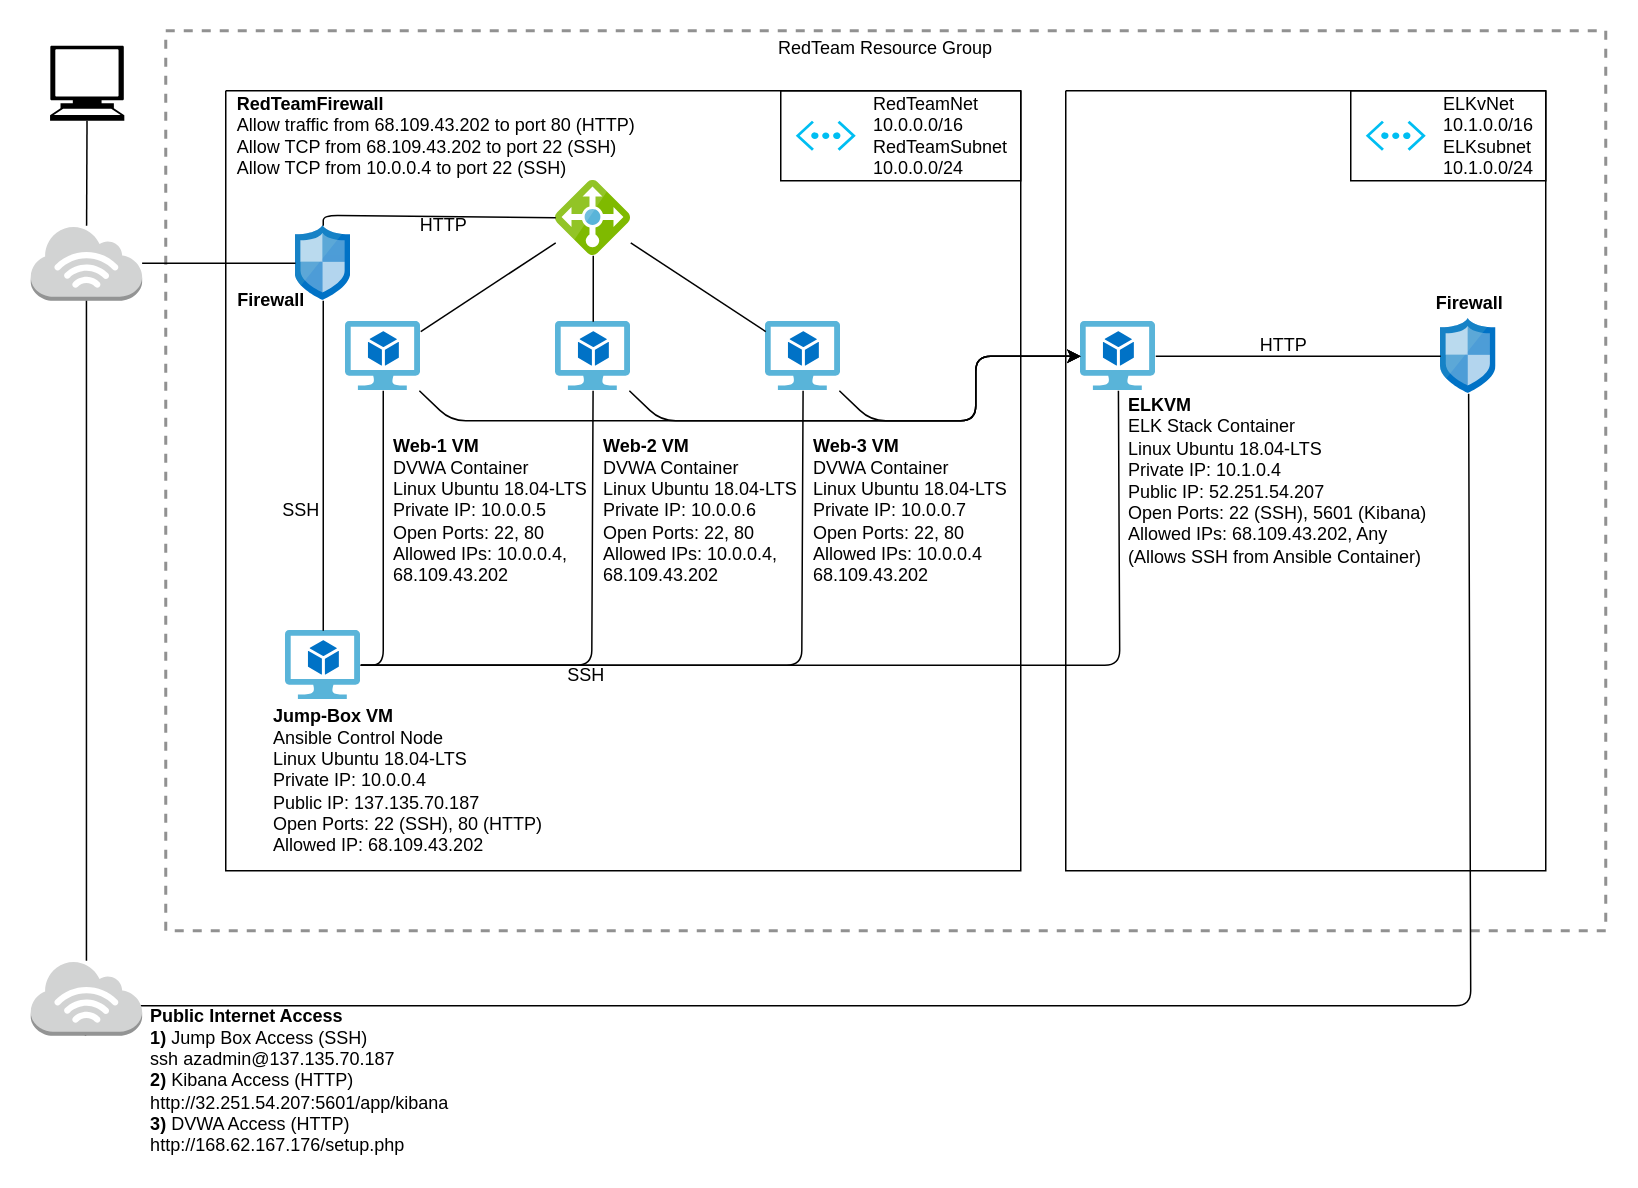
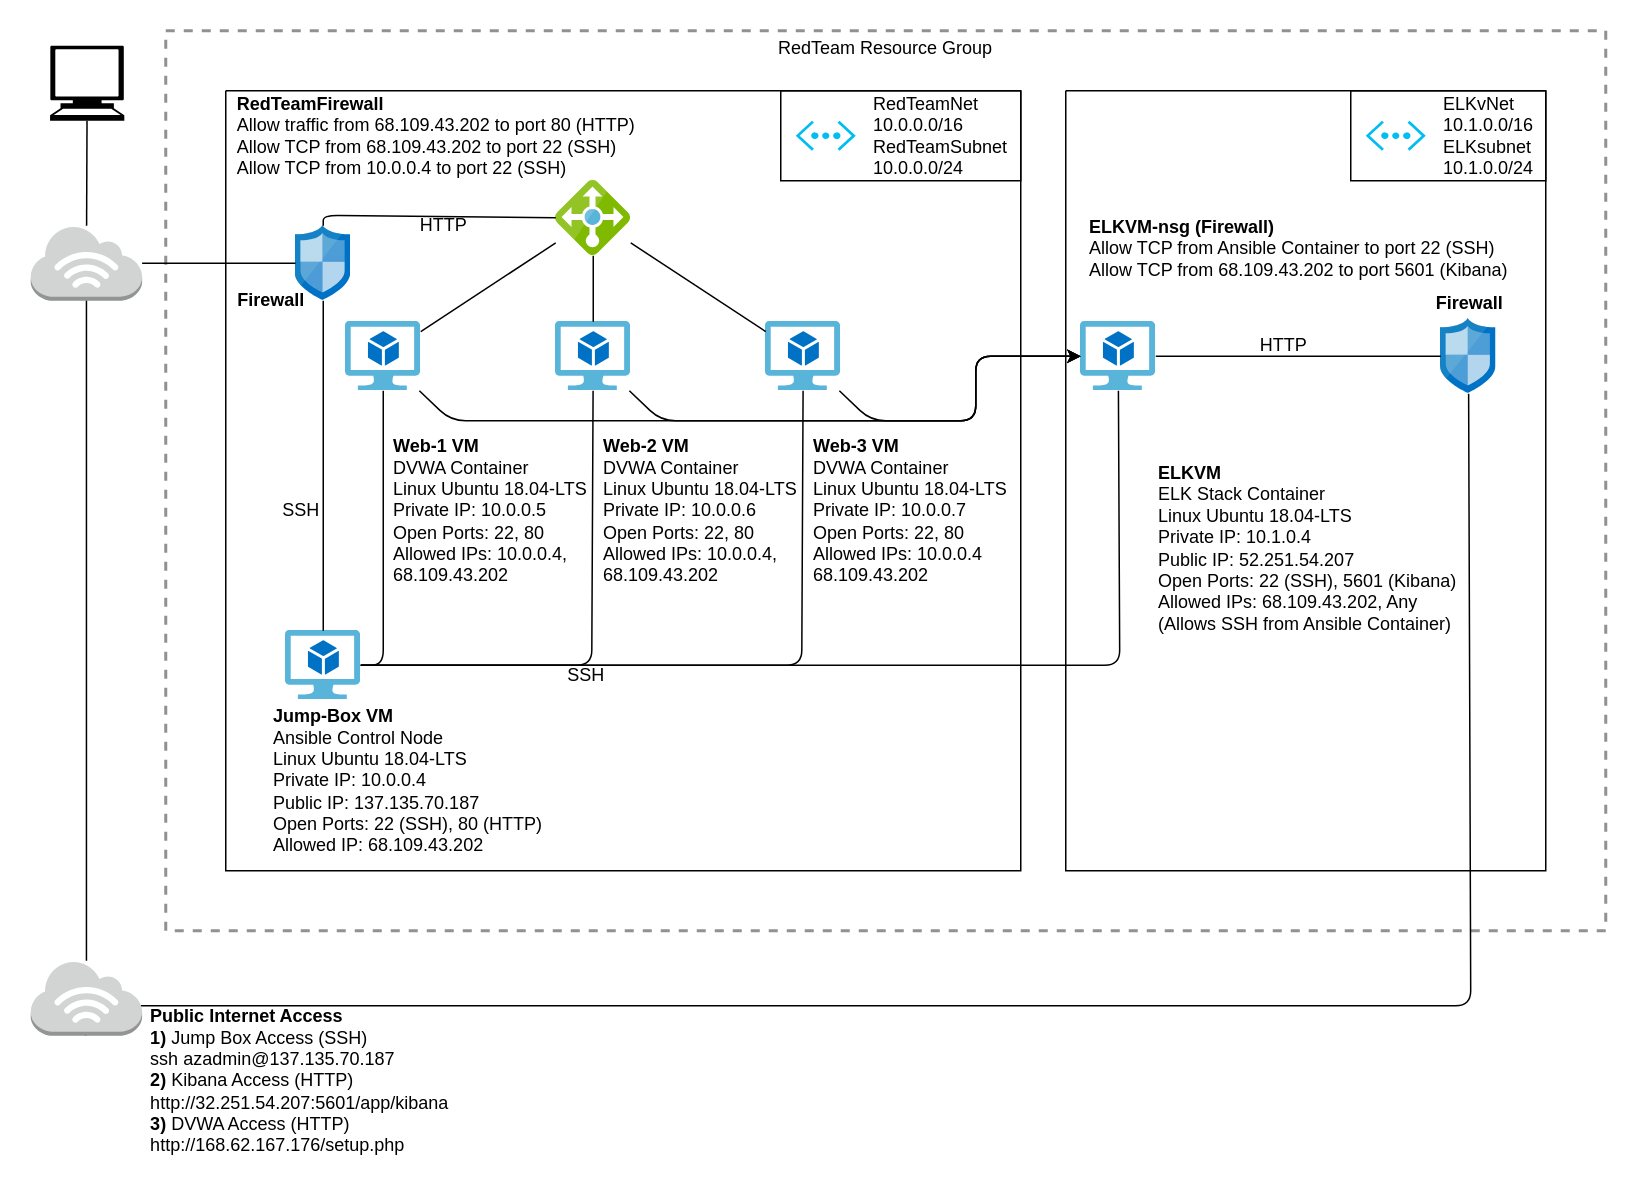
node "ELKVM-nsg (Firewall) Allow TCP from Ansible Container to port 22 (SSH) Allow TCP from 68.109.43.202 to port 5601 (Kibana)": added
node "ELKVM ELK Stack Container Linux Ubuntu 18.04-LTS Private IP: 10.1.0.4 Public IP: 52.251.54.207 Open Ports: 22 (SSH), 5601 (Kibana) Allowed IPs: 68.109.43.202, Any (Allows SSH from Ansible Container)": moved (1283, 481) -> (1313, 548)
